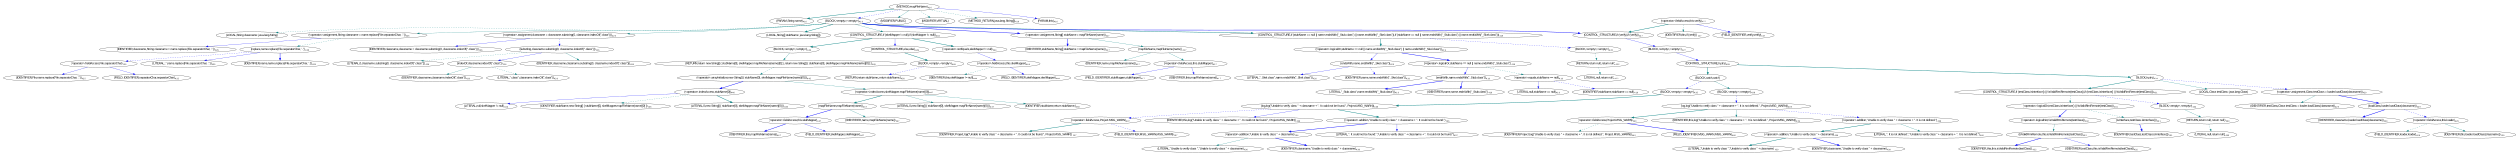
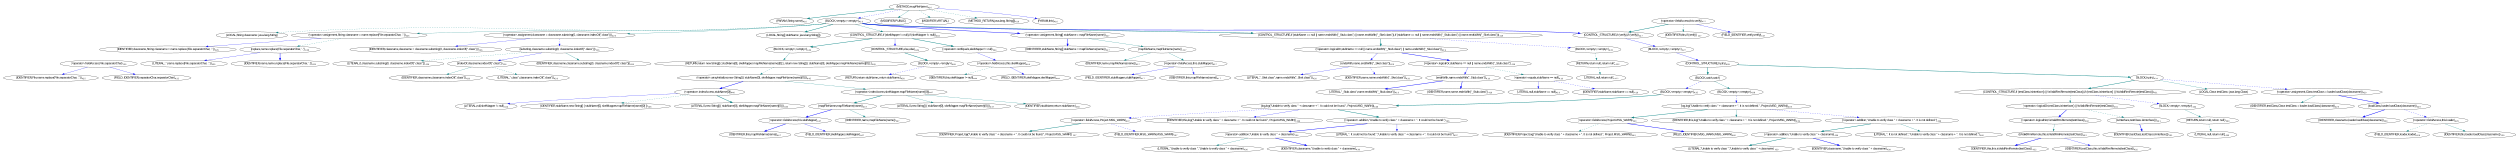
edge "(replace,name.replace(File.separatorChar, '.'))" -> "(<operator>.fieldAccess,File.separatorChar)": removed
